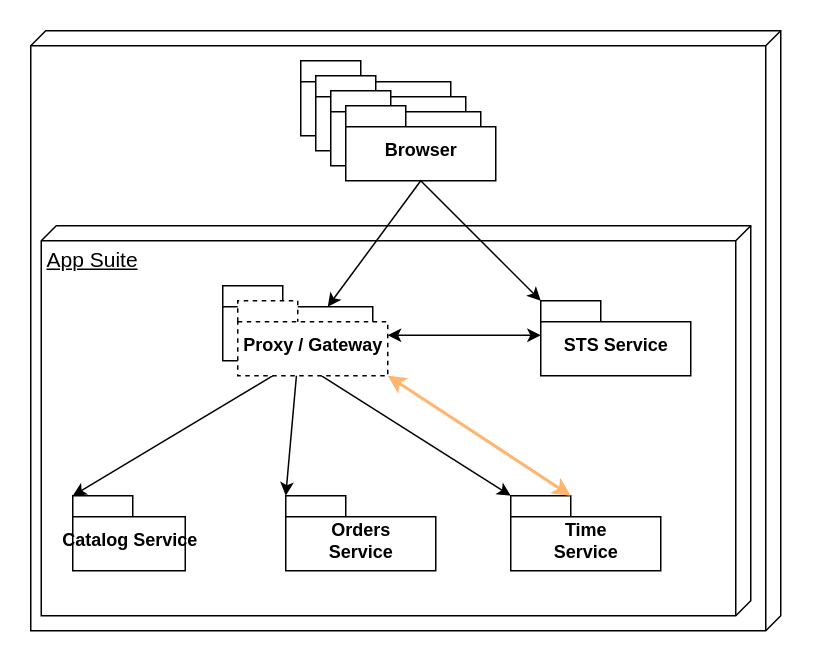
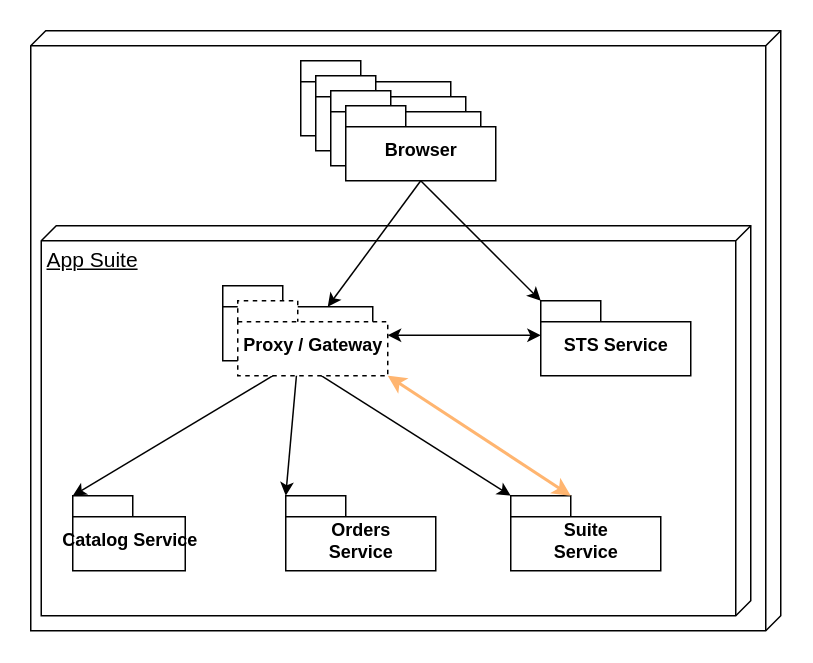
node "Time Service": label "Time Service" -> "Suite Service"
